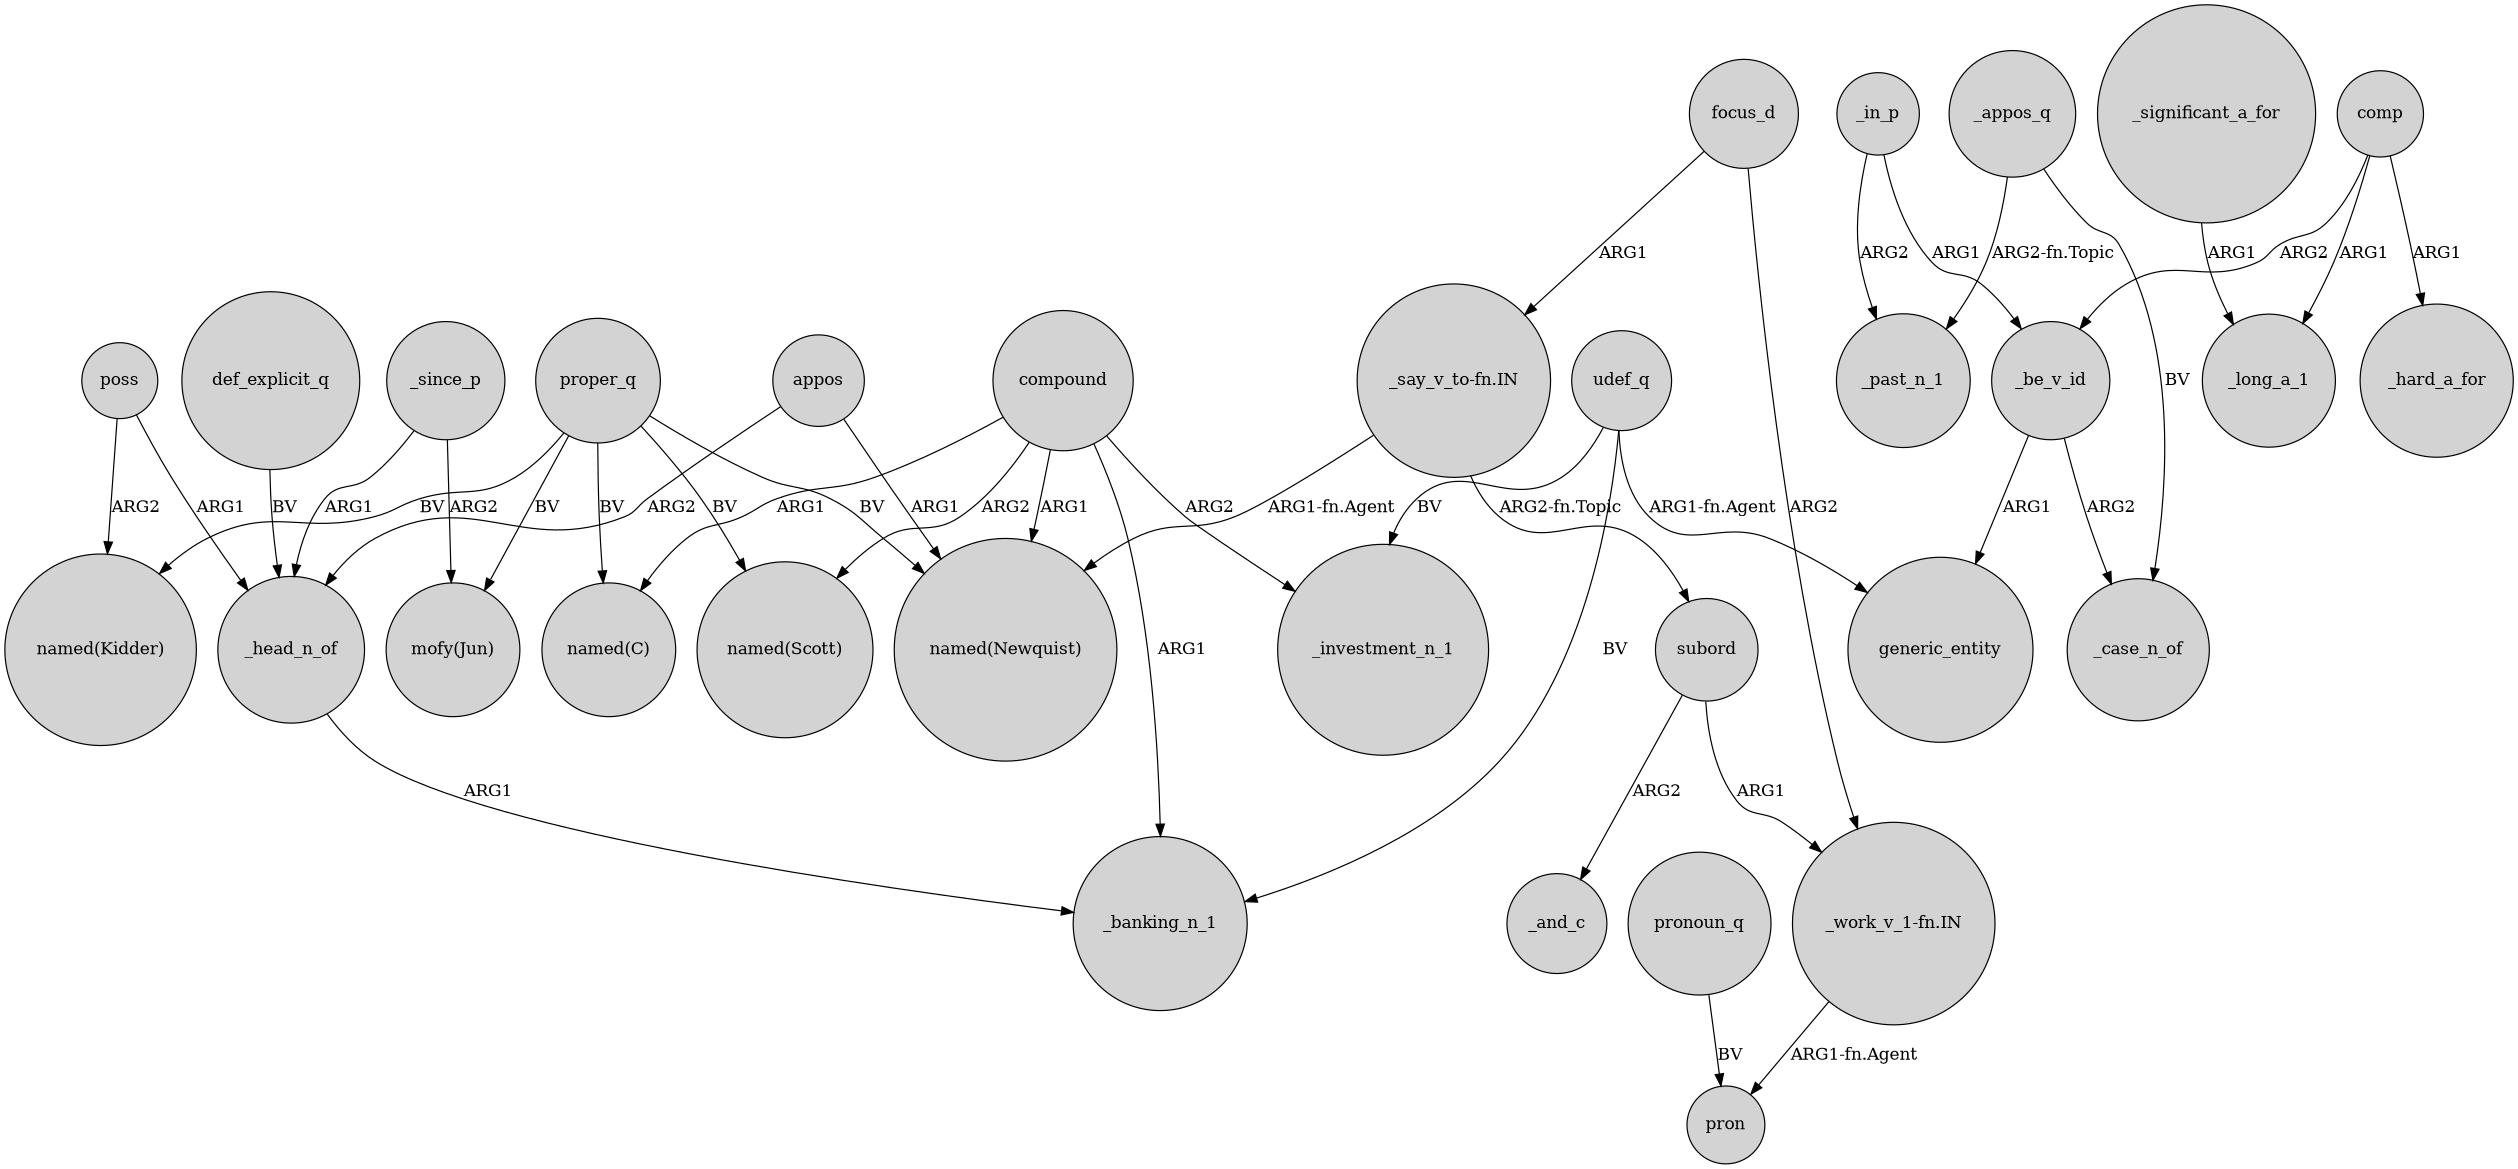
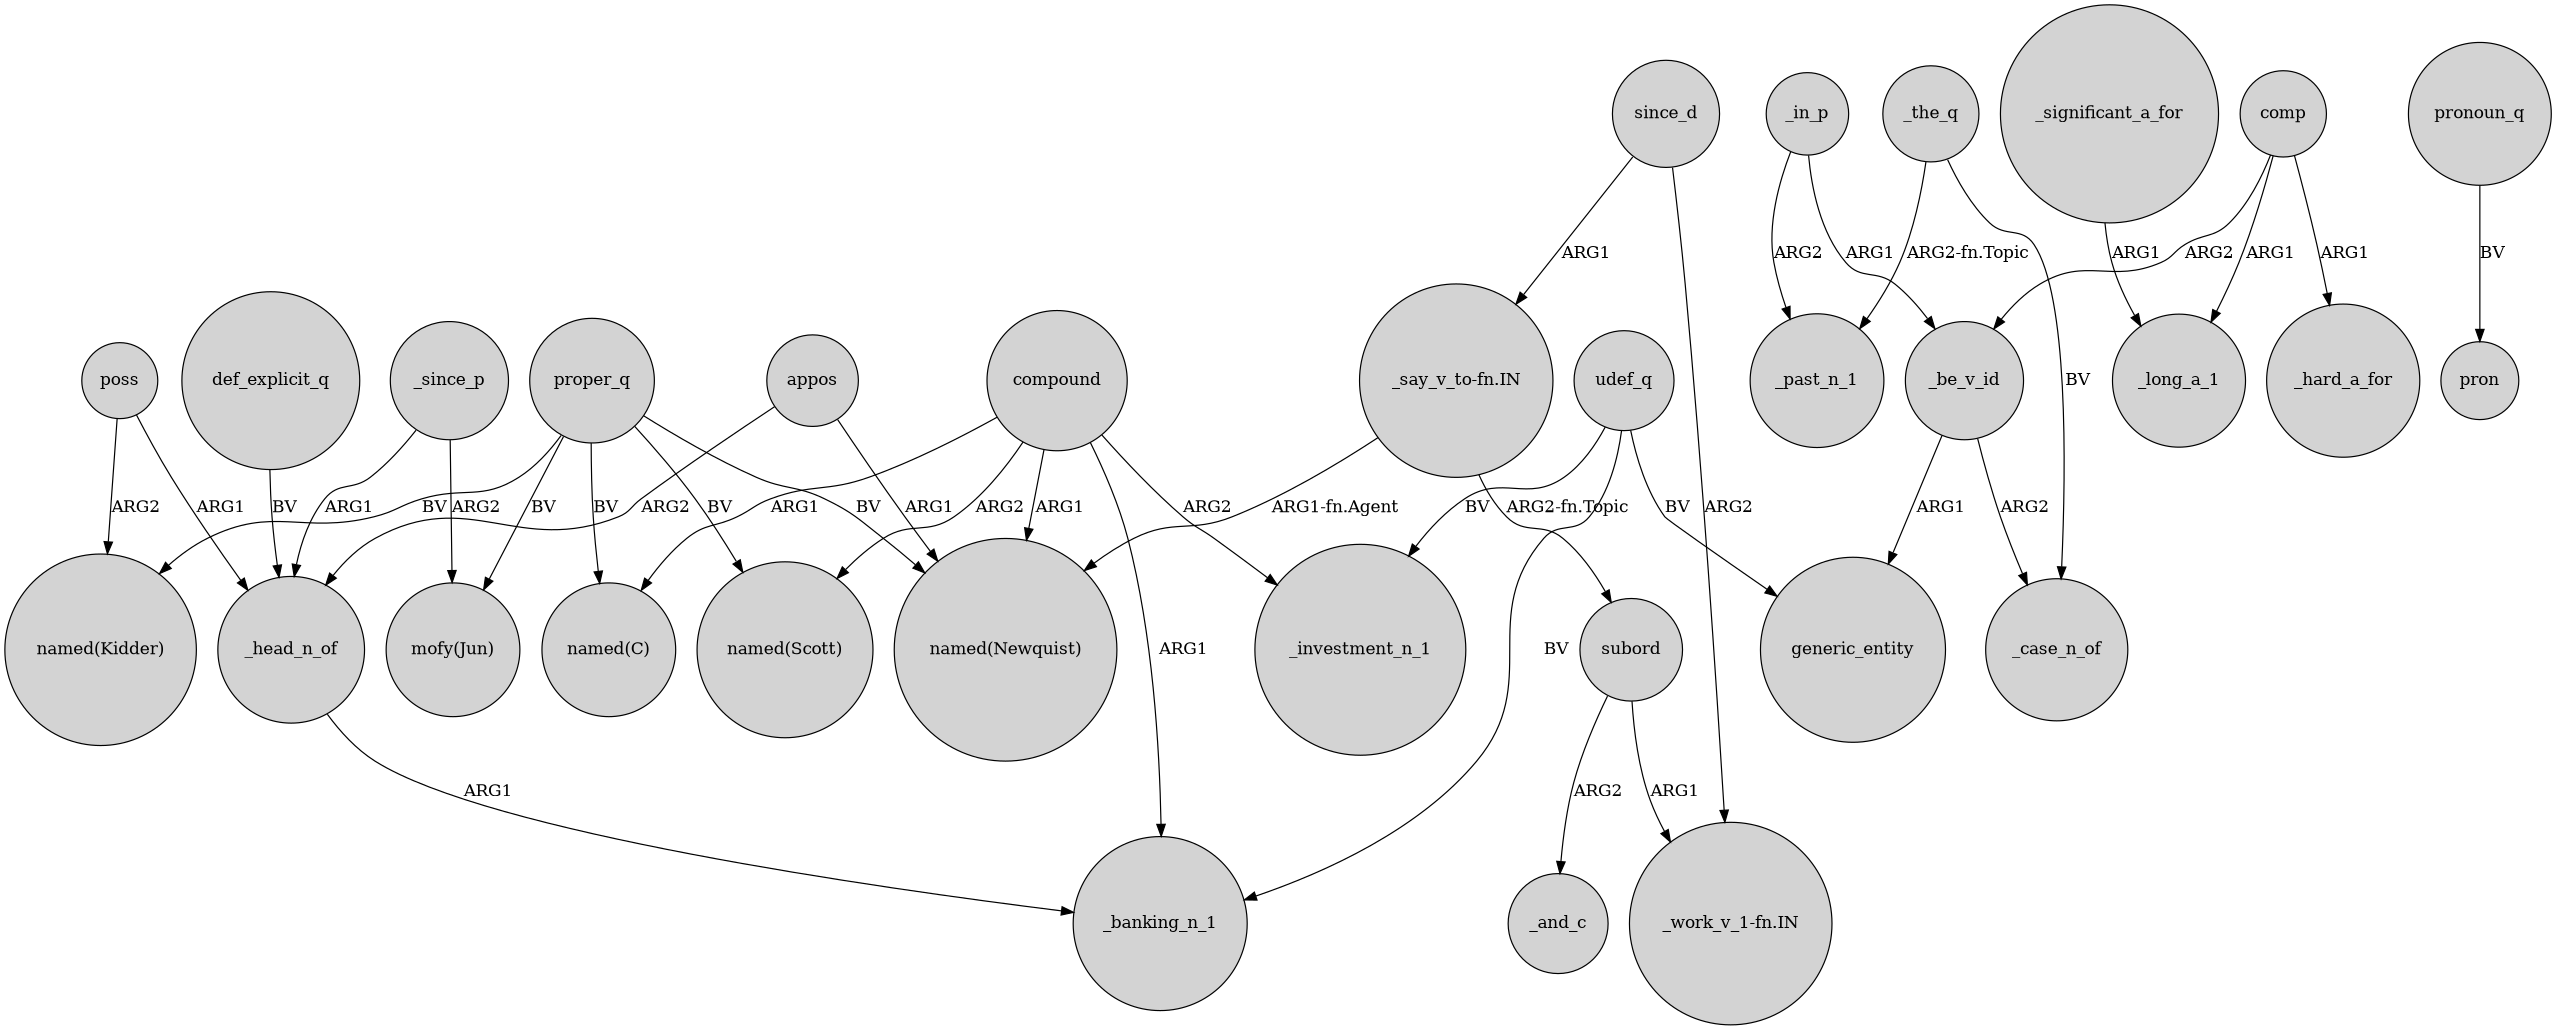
node "focus_d": label "focus_d" -> "since_d"
node "_appos_q": label "_appos_q" -> "_the_q"
edge "udef_q" -> "generic_entity": label "ARG1-fn.Agent" -> "BV"
edge "_work_v_1-fn.IN" -> "pron": removed, label "ARG1-fn.Agent"
